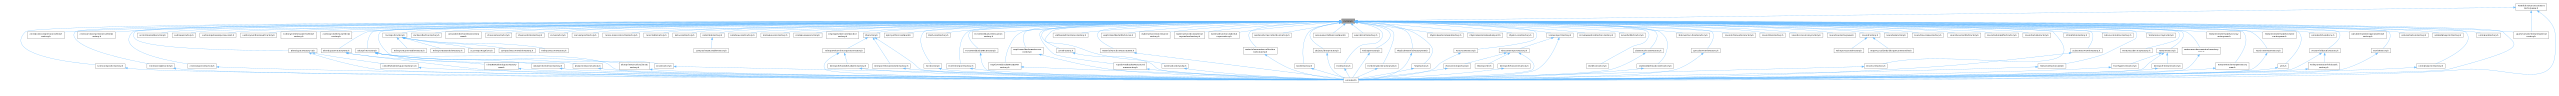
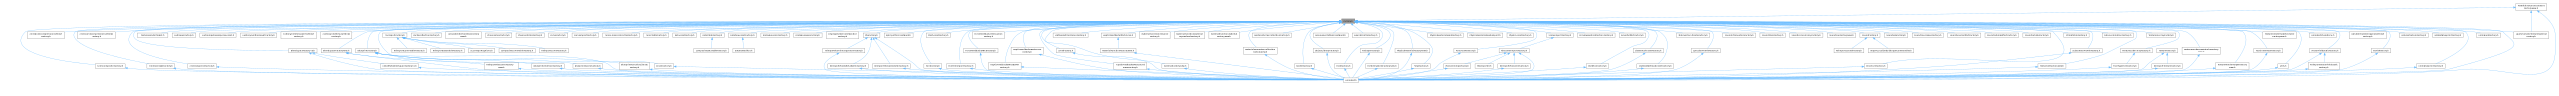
edge "MaterialFunctionFactoryNew.h" -> "Factory.h": now "MaterialFunctionFactoryNew.h" -> "HapticFeedbackEffectCurve.h"
edge "TextureFactory.h" -> "Factory.h": removed
node "AnimStreamableFactory.h": label "AnimStreamableFactory.h" -> "TextureRenderTarget.h"
node "MaterialFunctionMaterial LayerFactory.h": label "MaterialFunctionMaterial LayerFactory.h" -> "MaterialFunctionMaterial FactoryNew.h"
node "TextureRenderTarget2DArray FactoryNew.h": removed
node "DataflowEditor.h": added
edge "ReimportFbxSkeletalMeshFactory.h" -> "ReimportFbxAnimSequenceFactory.h": now "ReimportFbxSkeletalMeshFactory.h" -> "FbxFactory.h"
edge "TrueTypeFontFactory.h" -> "TextureFactory.h": now "TrueTypeFontFactory.h" -> "TextureCubeArrayFactory.h"
edge "ReimportFbxSceneFactory.h" -> "FbxSceneImportFactory.h": added
node "AimOffsetBlendSpaceFactory New.h": label "AimOffsetBlendSpaceFactory New.h" -> "ReimportFbxSceneFactory New.h"
edge "UnrealEd.h" -> "SceneImportFactory.h": now "UnrealEd.h" -> "SkeletonFactory.h"
